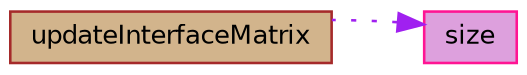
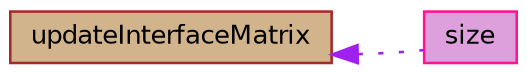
edge "updateInterfaceMatrix" -> "size": reversed
